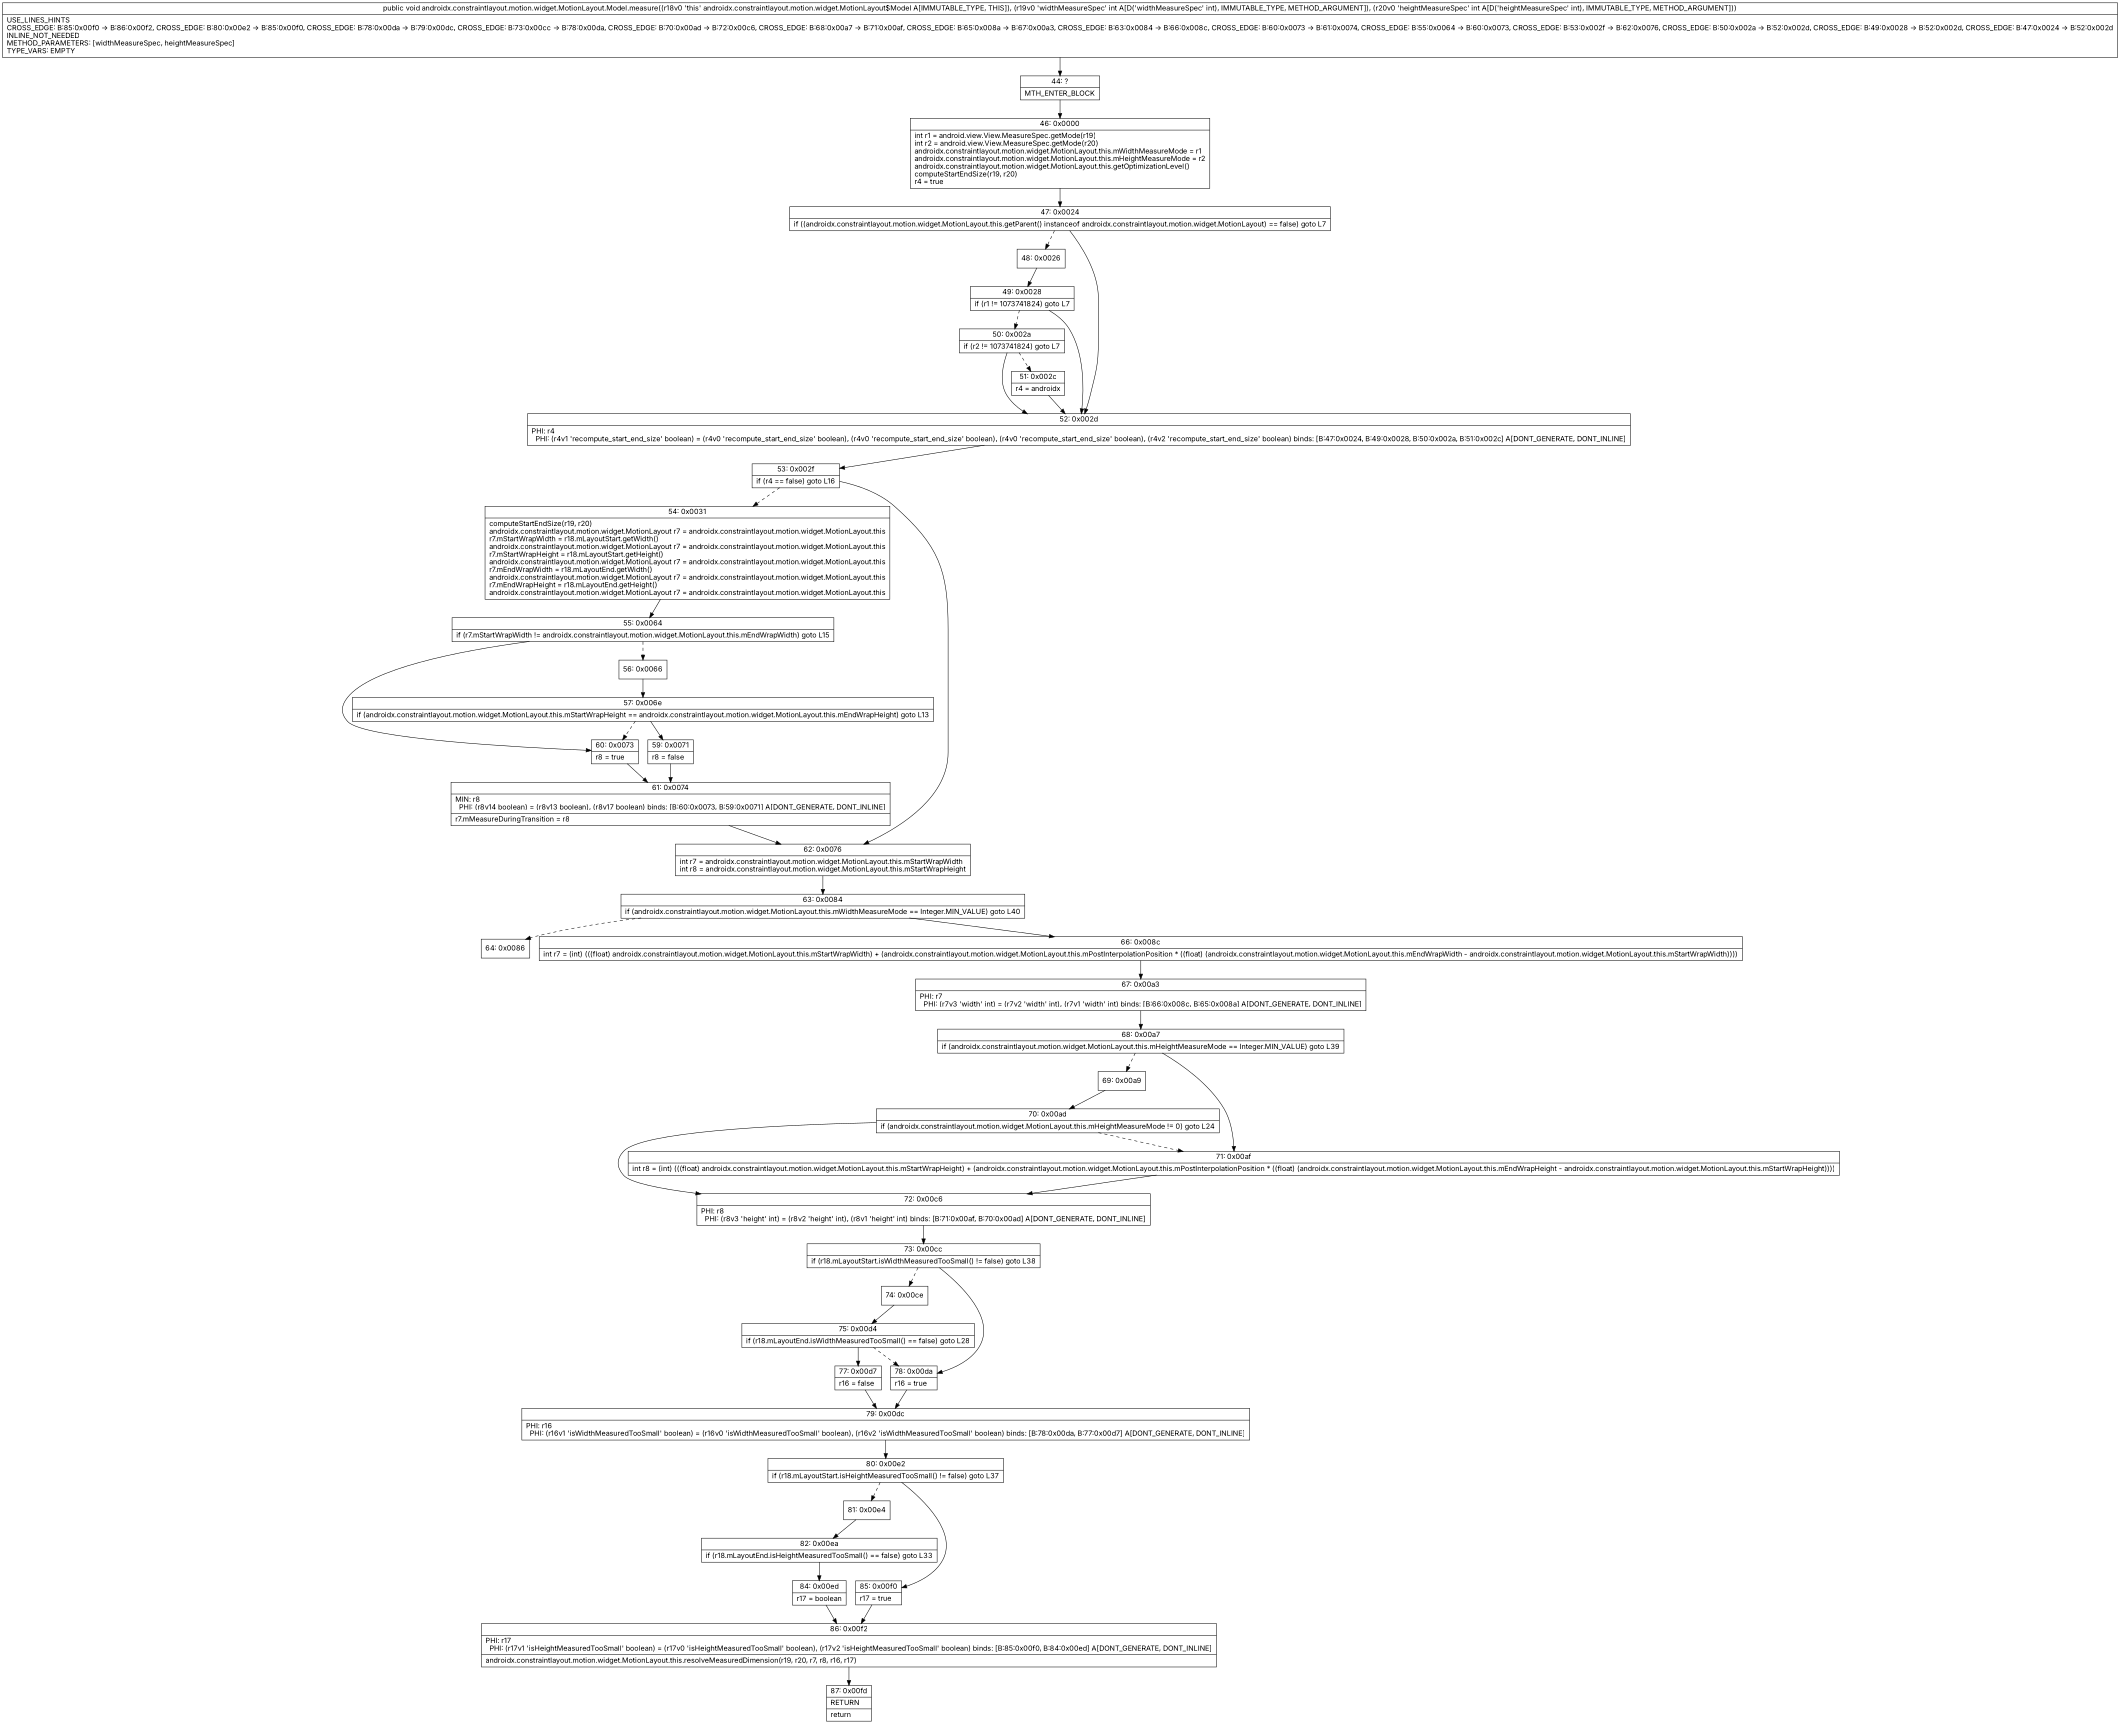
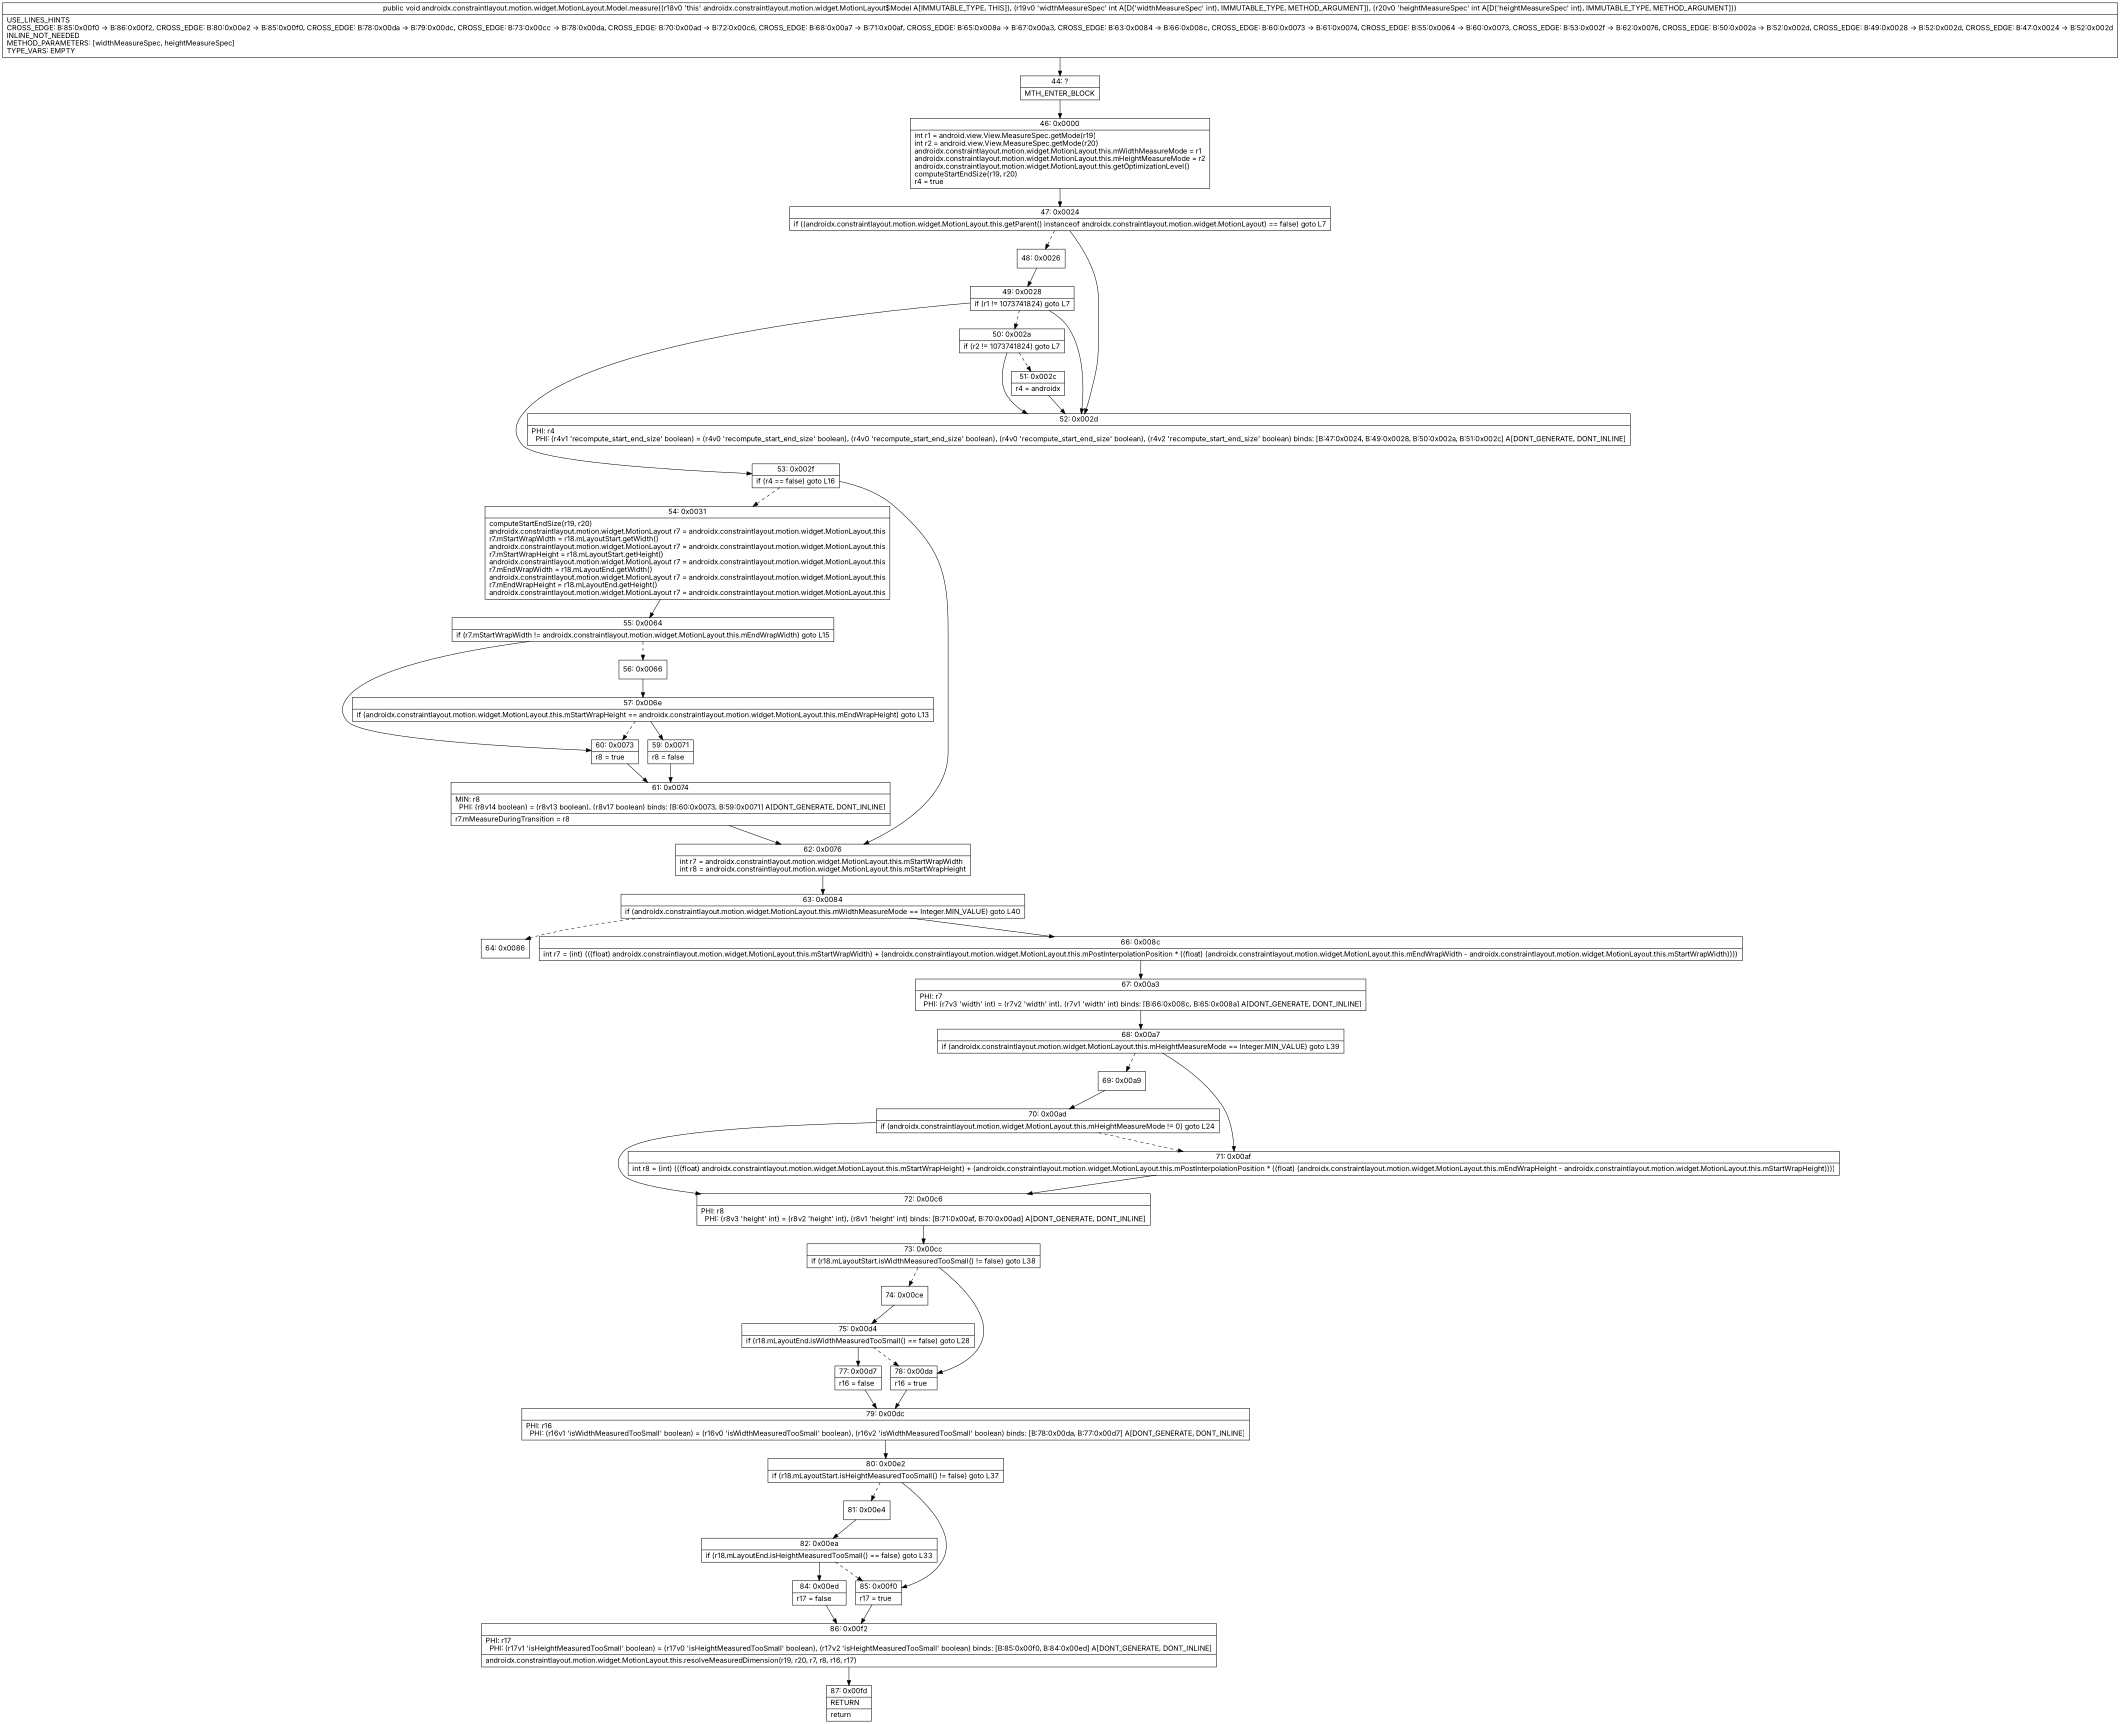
edge "52: 0x002d" -> "53: 0x002f": now "49: 0x0028" -> "53: 0x002f"
edge "82: 0x00ea" -> "85: 0x00f0": added
node "84: 0x00ed": text "r17 = boolean" -> "r17 = false"
